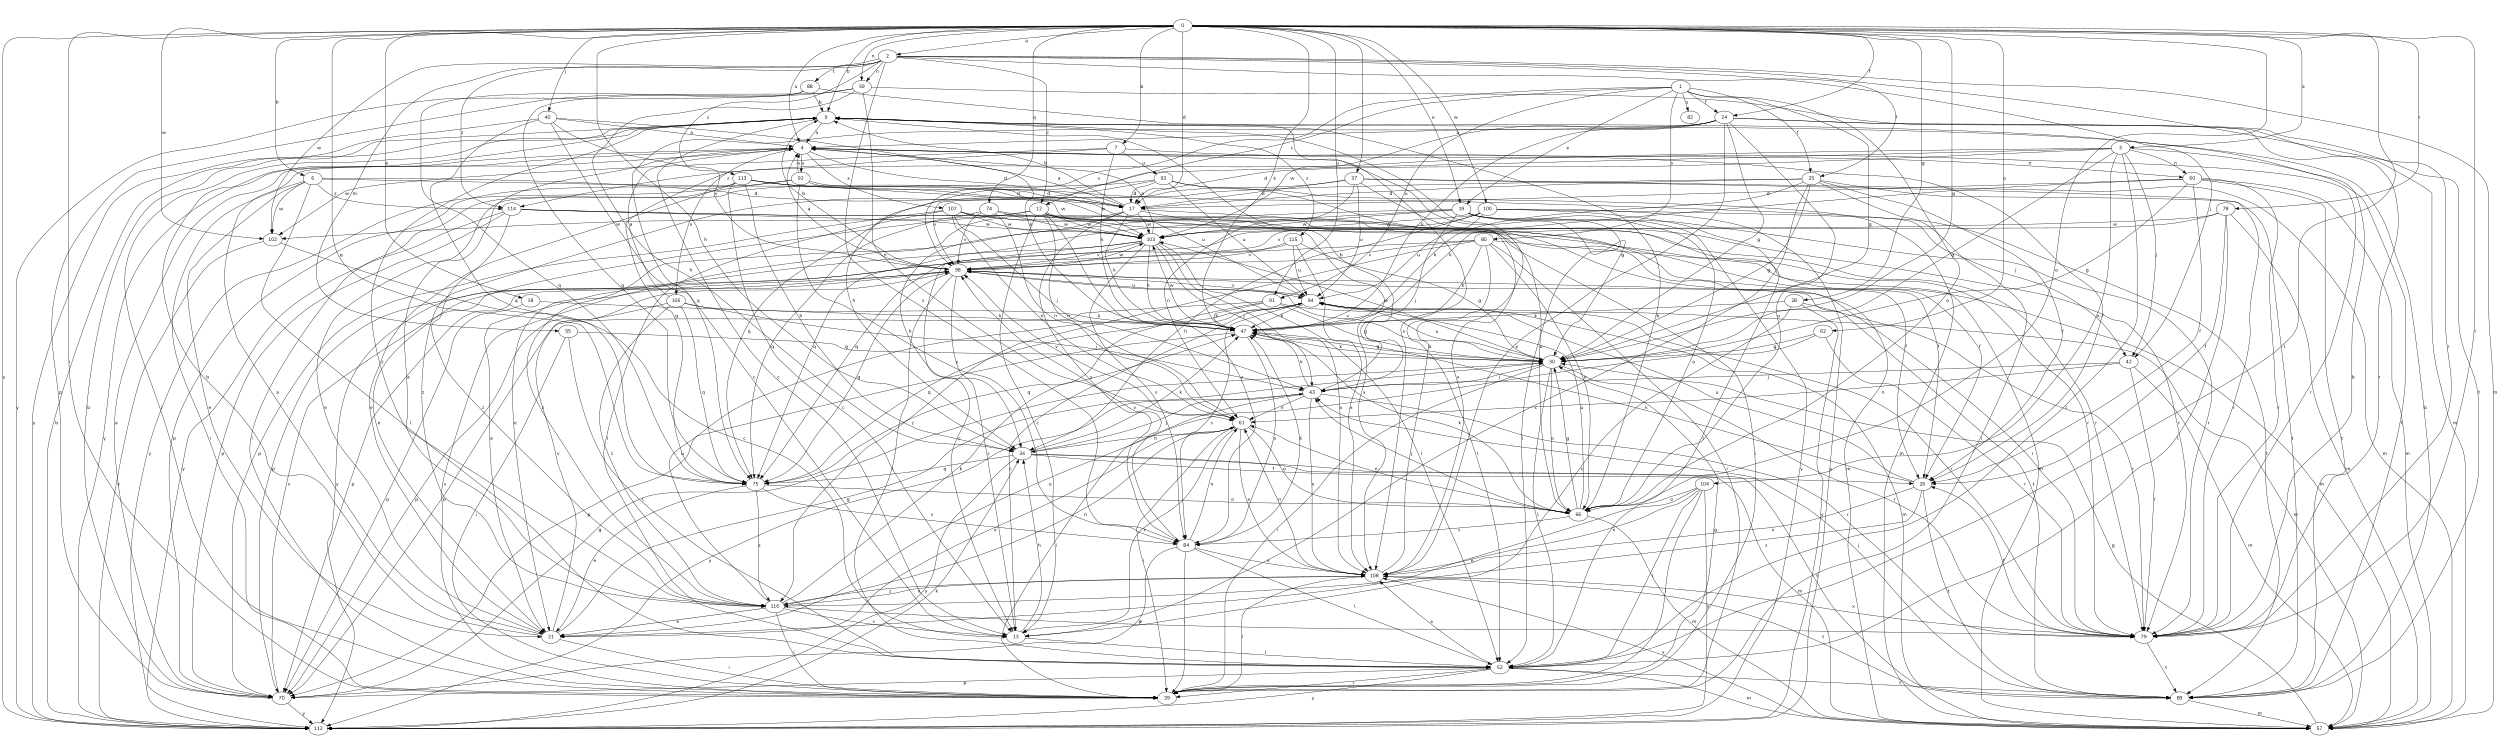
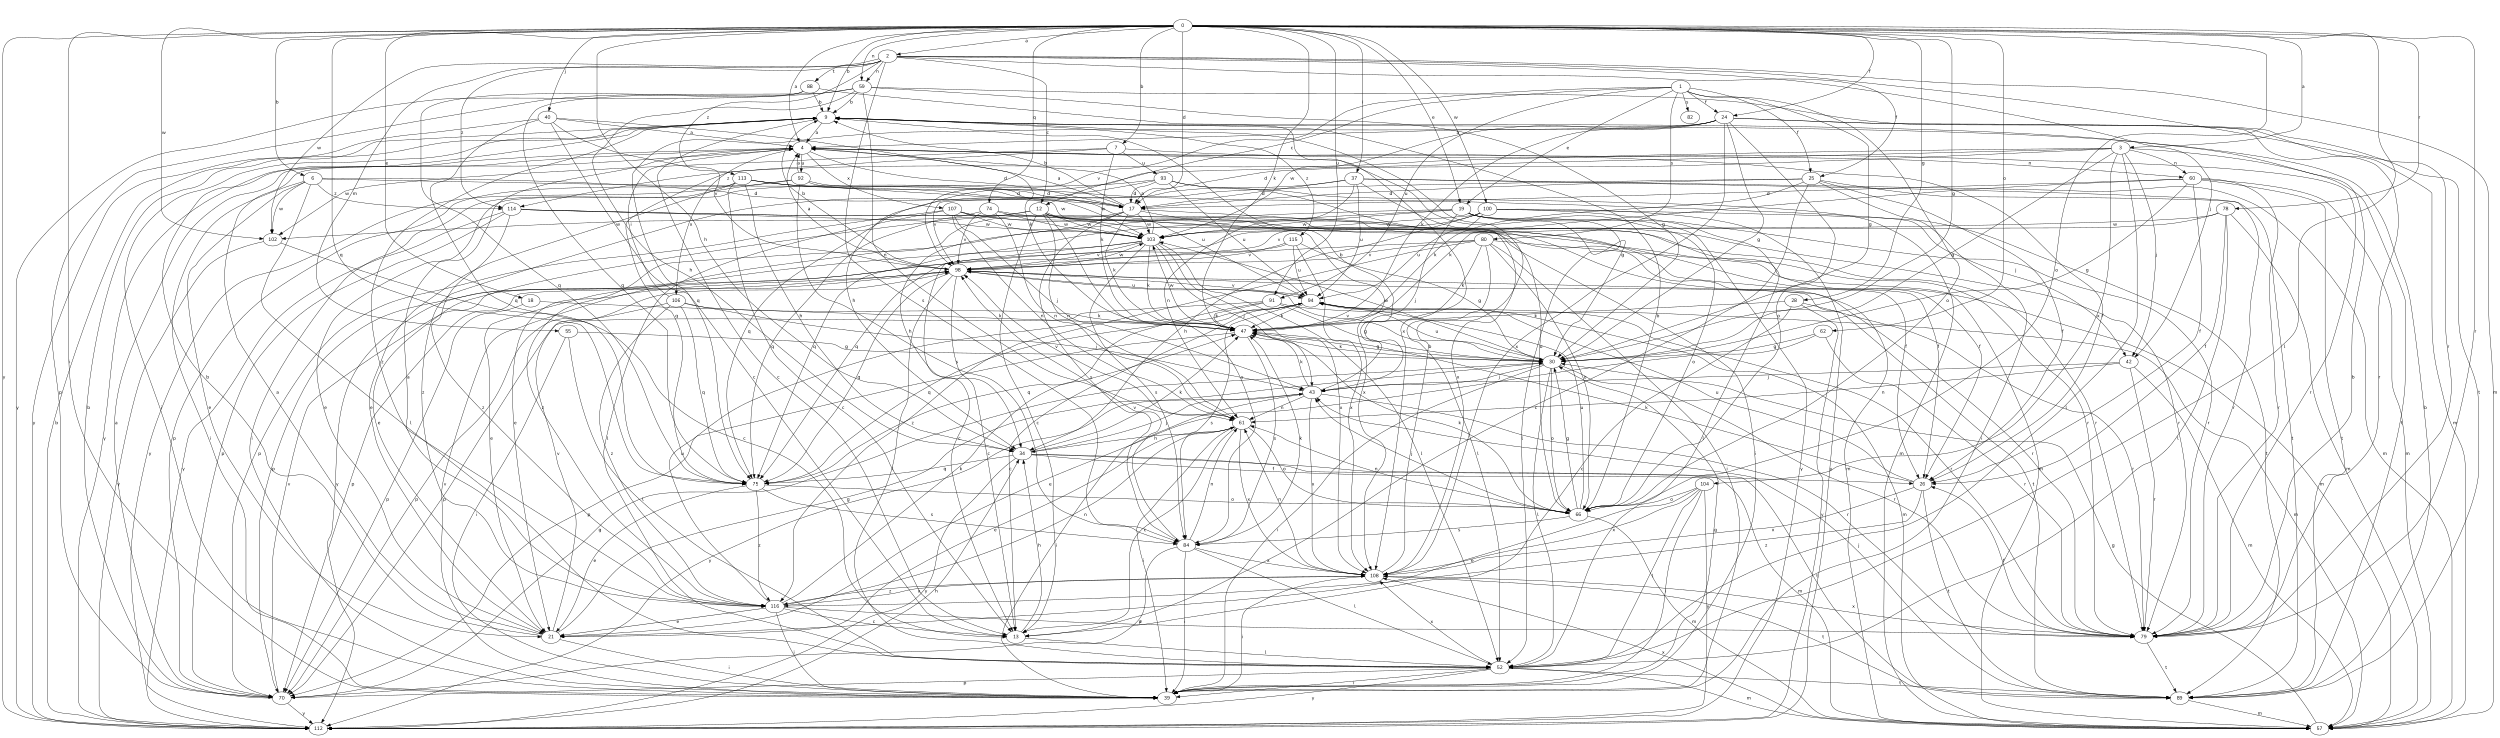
edge "59" -> "9": added, label "b"
edge "106" -> "4": label "a" -> "i"
edge "25" -> "30": now "59" -> "30"
edge "112" -> "34": label "k" -> "h"
